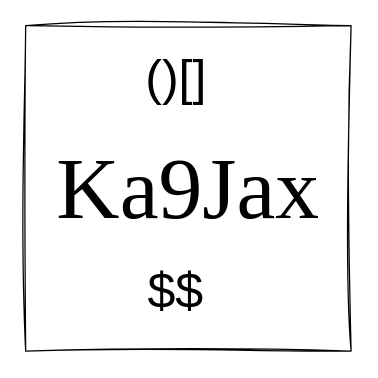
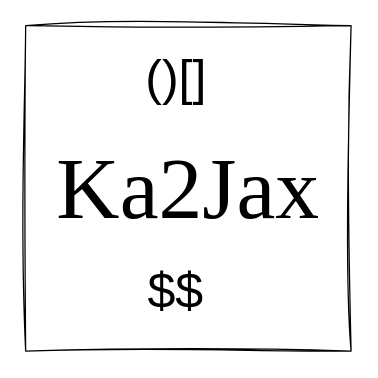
node "Ka9Jax": label "Ka9Jax" -> "Ka2Jax"
